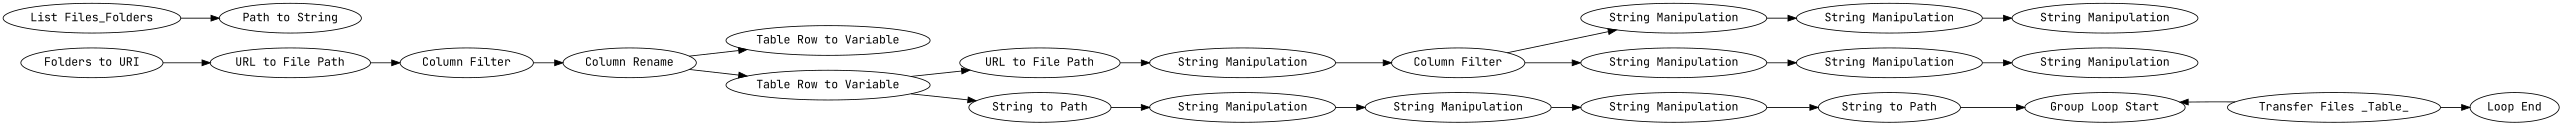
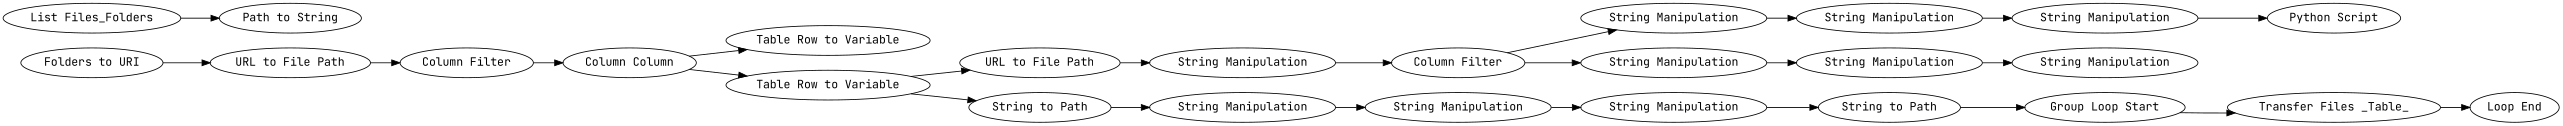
node "Python Script": added
node "Column Rename": label "Column Rename" -> "Column Column"
edge "Transfer Files _Table_" -> "Group Loop Start": reversed
